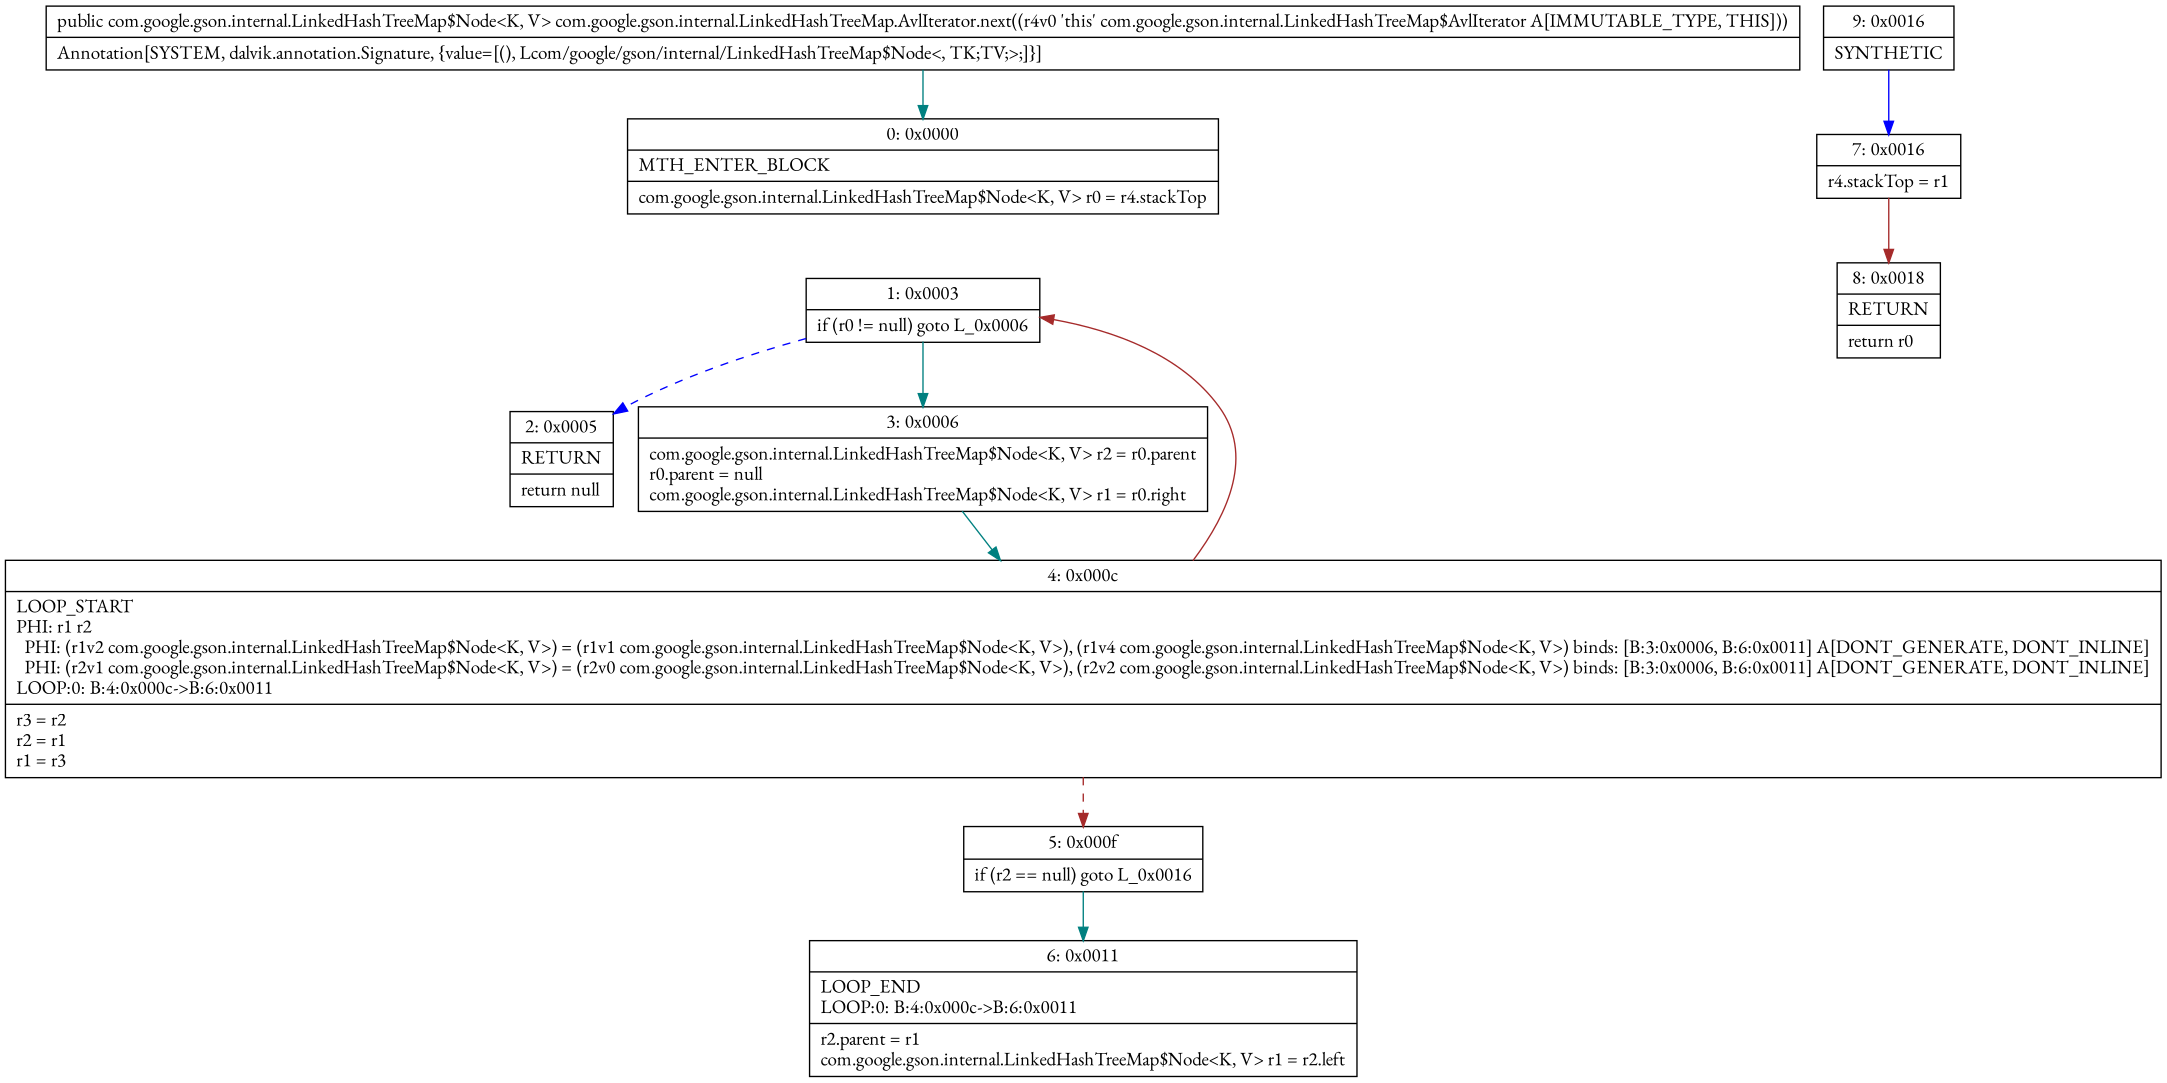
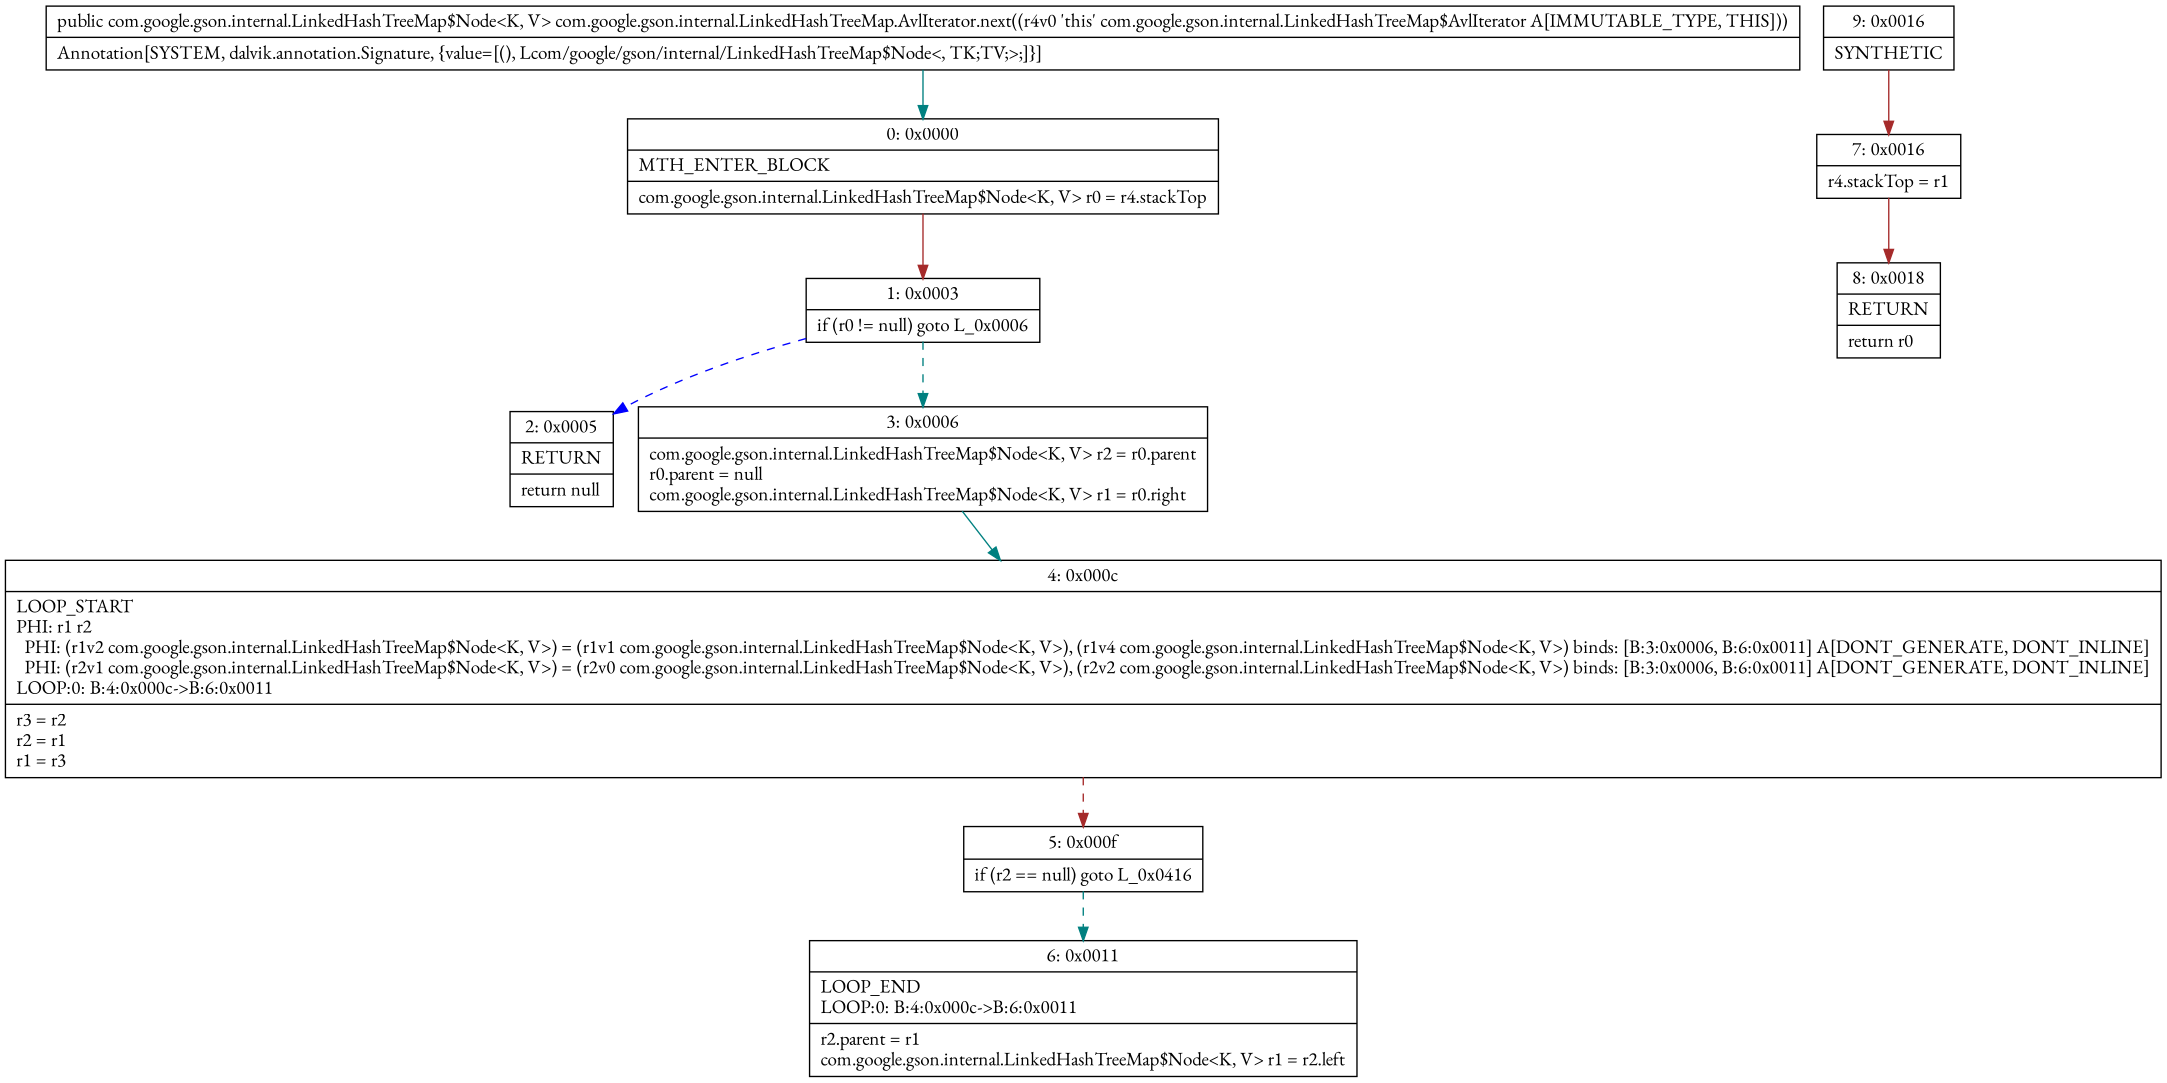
edge "9: 0x0016" -> "7: 0x0016": color blue -> brown
edge "1: 0x0003" -> "3: 0x0006": style solid -> dashed
edge "4: 0x000c" -> "1: 0x0003": now "0: 0x0000" -> "1: 0x0003"
node "5: 0x000f": text "if (r2 == null) goto L_0x0016" -> "if (r2 == null) goto L_0x0416"
edge "5: 0x000f" -> "6: 0x0011": style solid -> dashed
